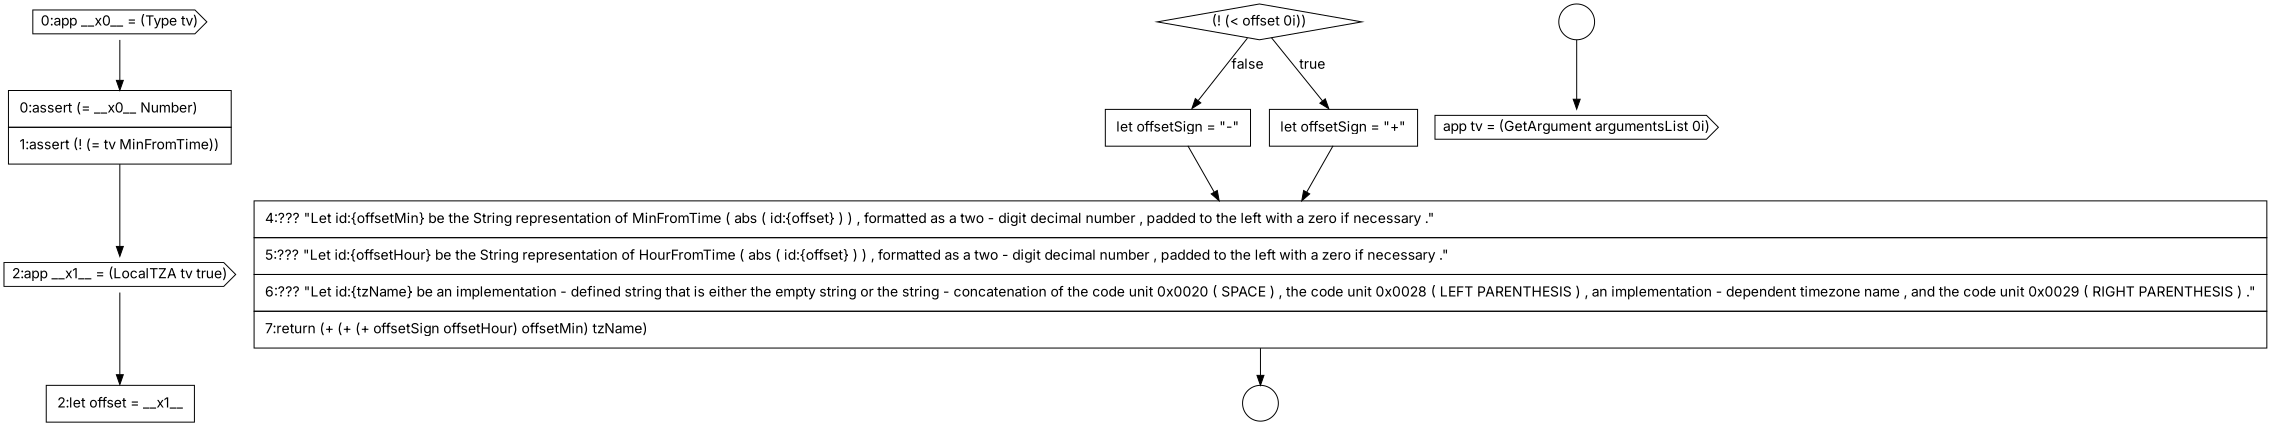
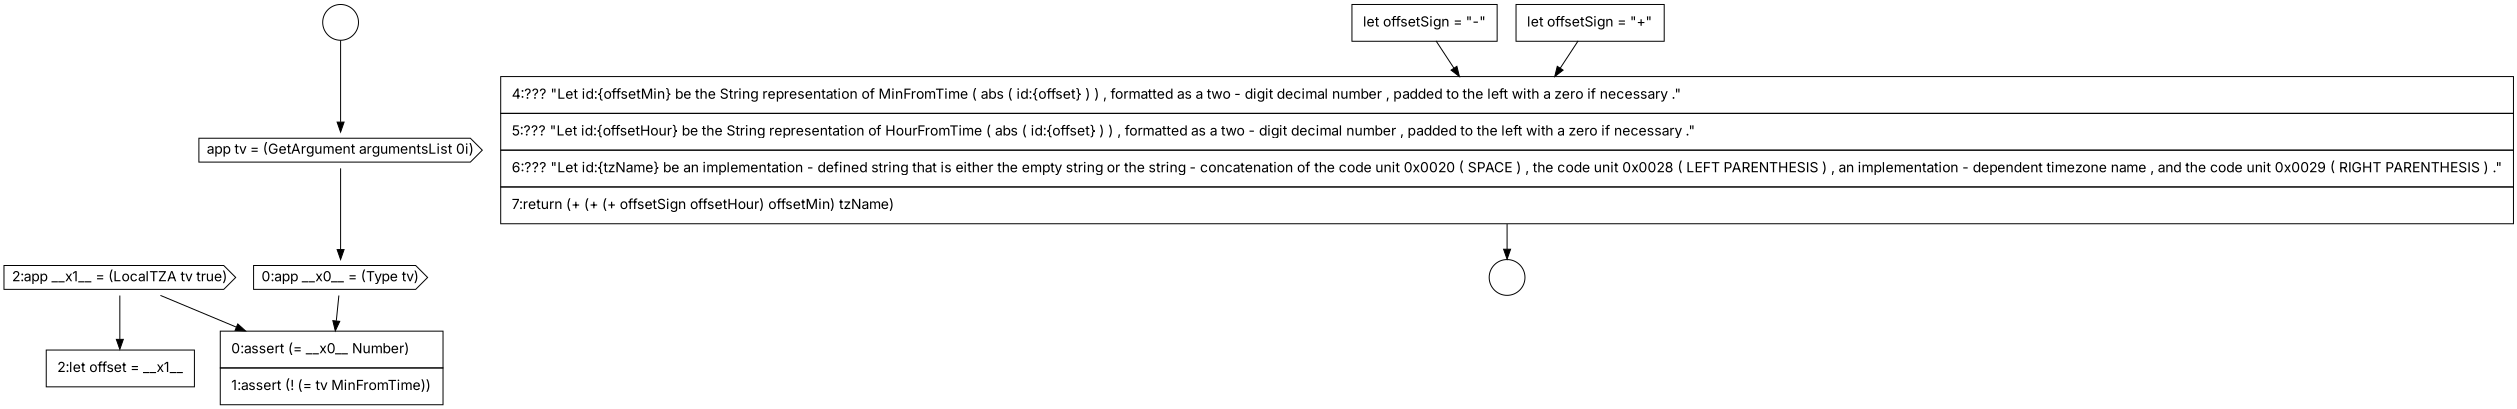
node "(! (< offset 0i))": removed
edge "0:assert (= __x0__ Number)" -> "2:app __x1__ = (LocalTZA tv true)": reversed
edge "app tv = (GetArgument argumentsList 0i)" -> "0:app __x0__ = (Type tv)": added
